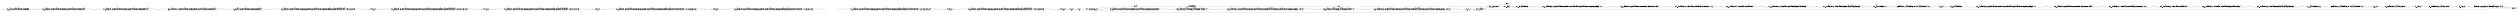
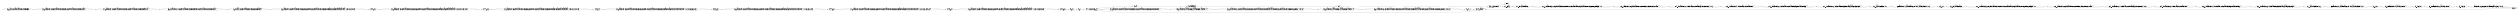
node "$r1[4] = $r6": added
